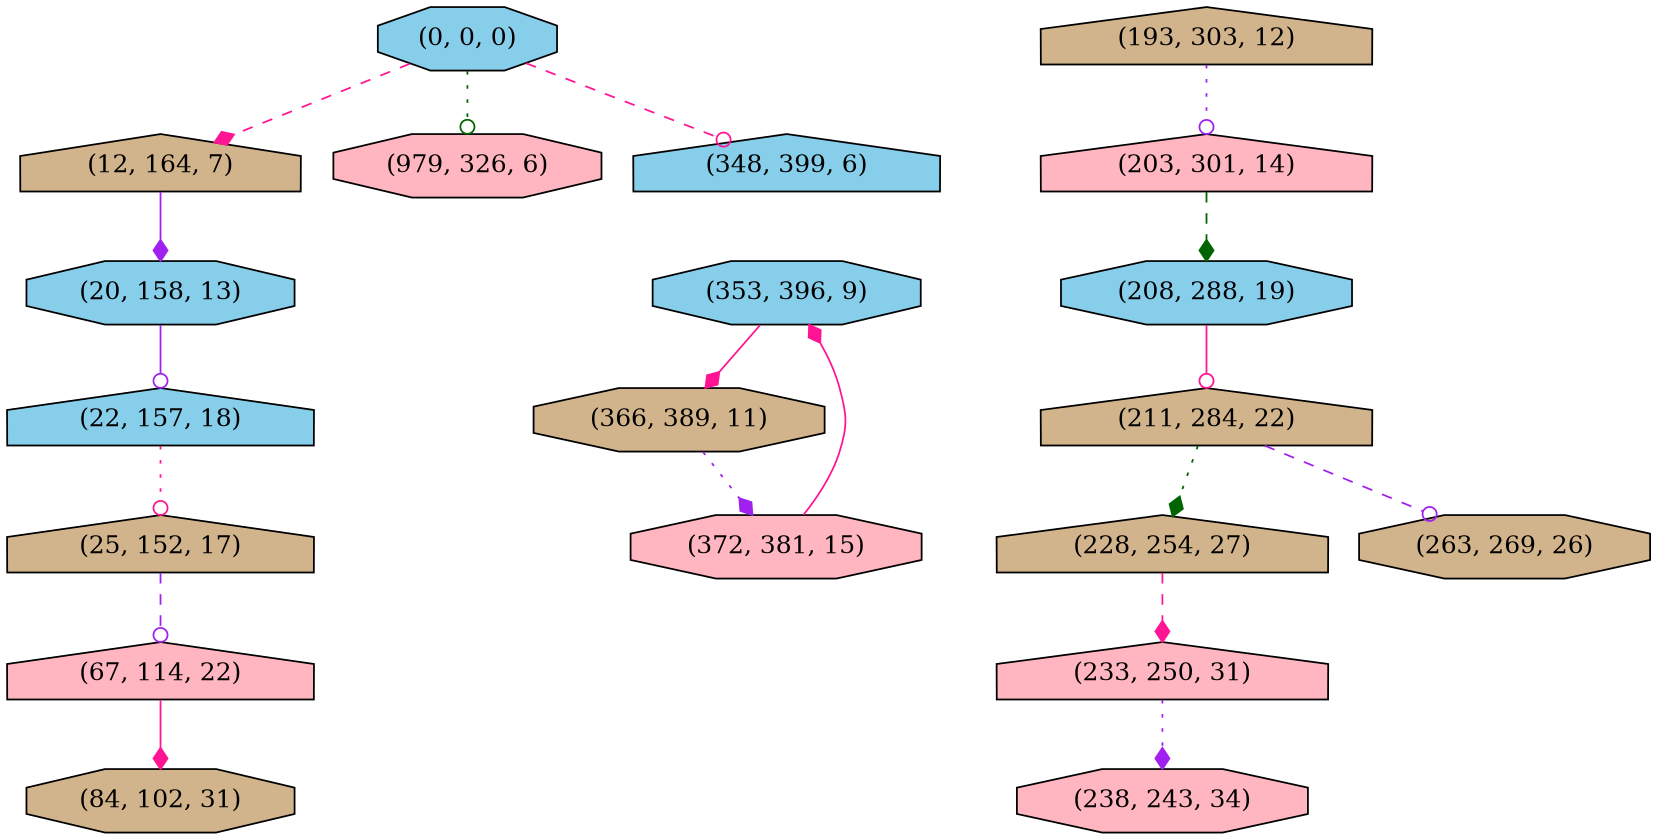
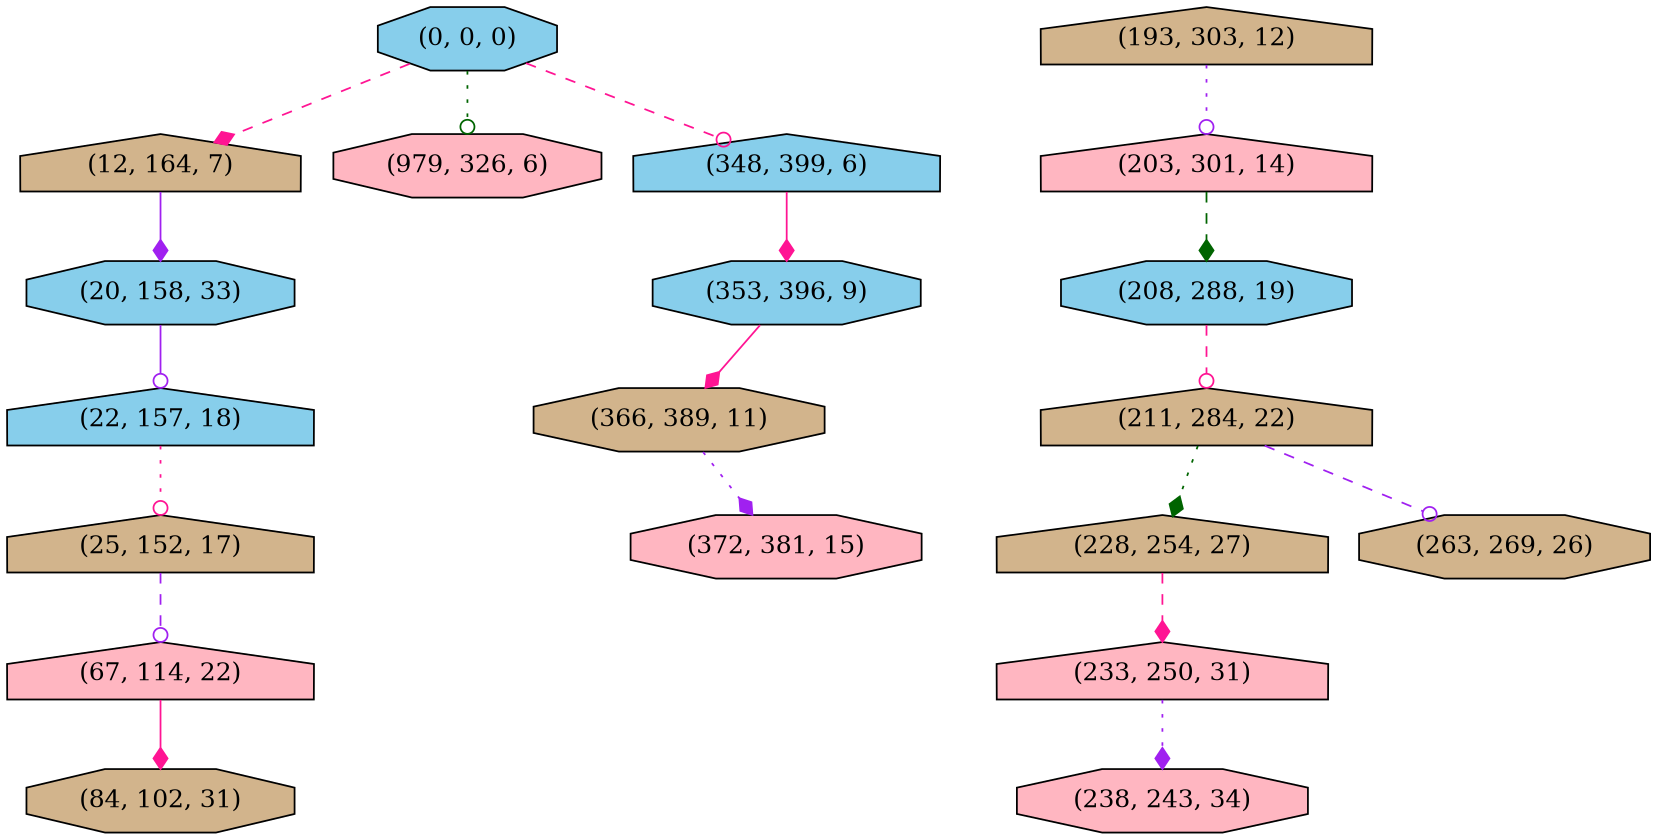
node "(20, 158, 13)": label "(20, 158, 13)" -> "(20, 158, 33)"
edge "(208, 288, 19)" -> "(211, 284, 22)": style solid -> dashed
edge "(372, 381, 15)" -> "(353, 396, 9)": now "(348, 399, 6)" -> "(353, 396, 9)"
